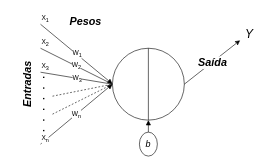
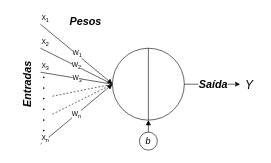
node "Y": moved (249, 33) -> (249, 84)
node "b": size 18x24 -> 18x18
